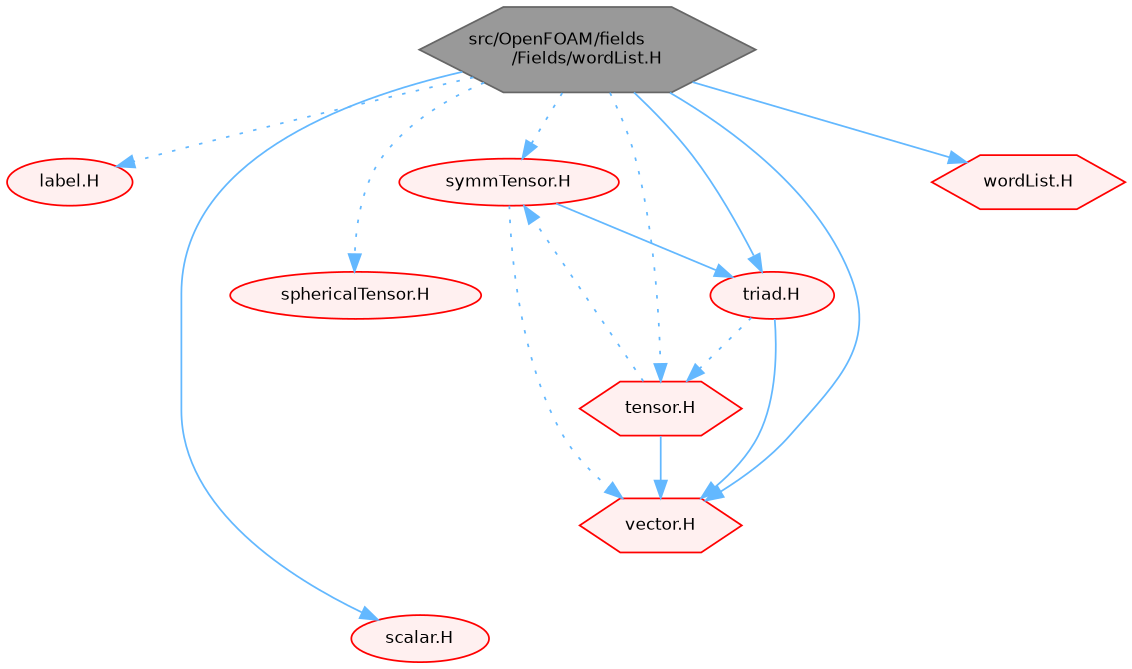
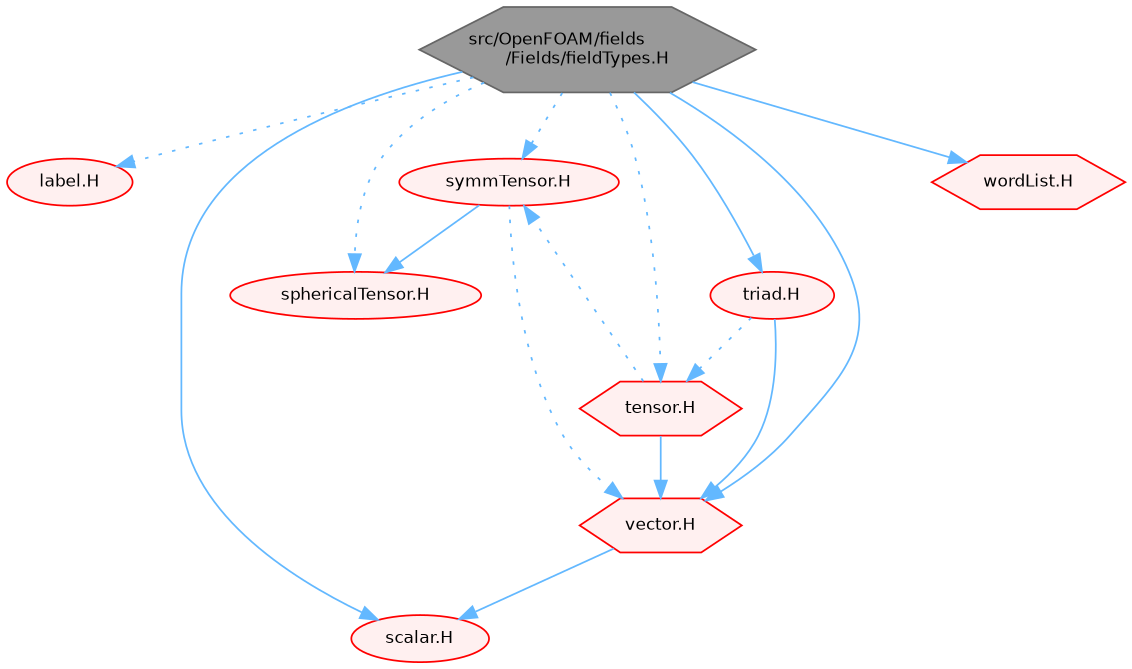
node "src/OpenFOAM/fields /Fields/wordList.H": label "src/OpenFOAM/fields /Fields/wordList.H" -> "src/OpenFOAM/fields /Fields/fieldTypes.H"
edge "symmTensor.H" -> "triad.H": now "symmTensor.H" -> "sphericalTensor.H"
edge "vector.H" -> "scalar.H": added
